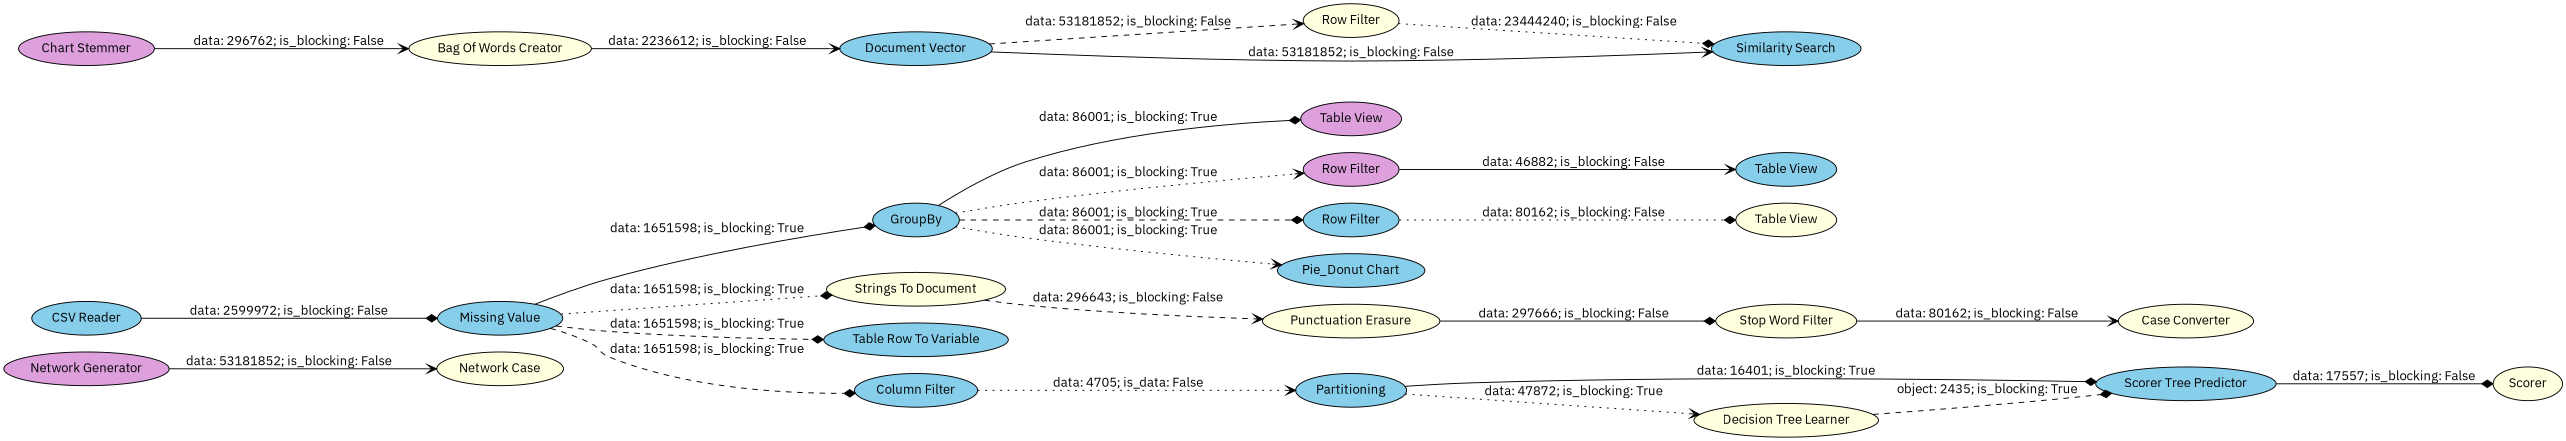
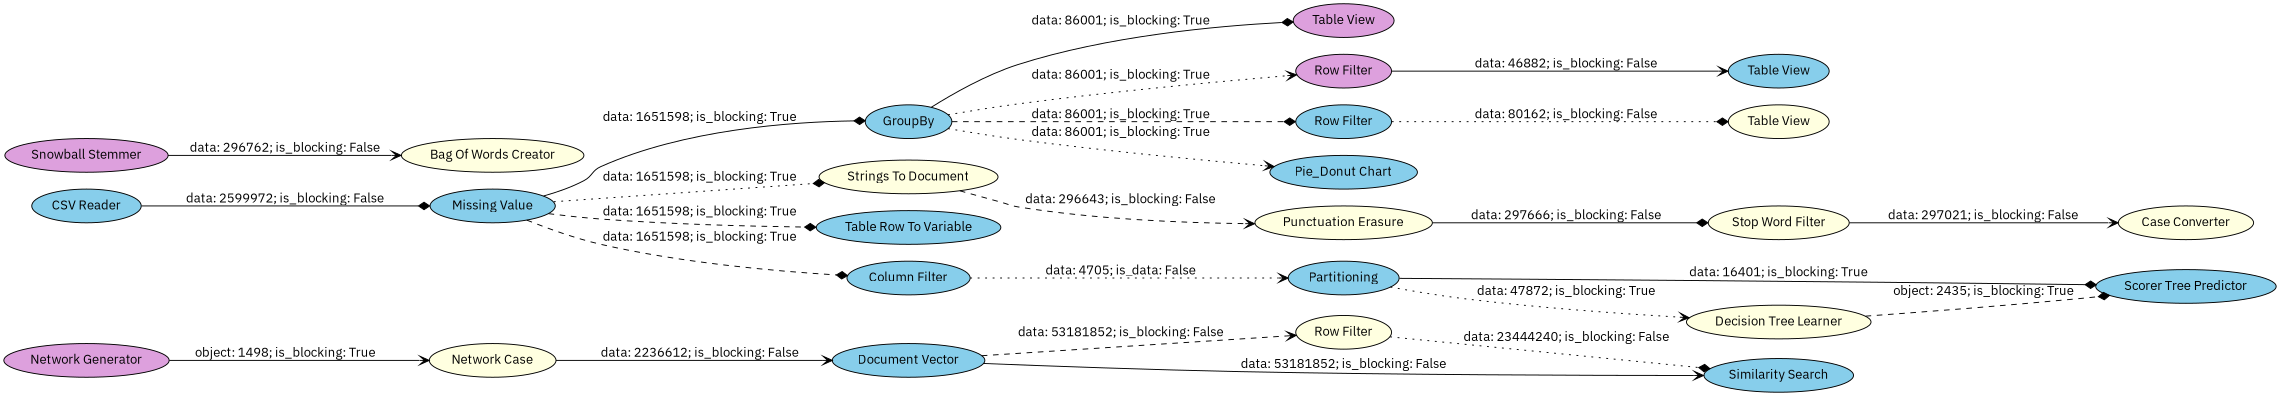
node "Chart Stemmer": label "Chart Stemmer" -> "Snowball Stemmer"
edge "Bag Of Words Creator" -> "Document Vector": now "Network Case" -> "Document Vector"
edge "Stop Word Filter" -> "Case Converter": label "data: 80162; is_blocking: False" -> "data: 297021; is_blocking: False"
edge "Network Generator" -> "Network Case": label "data: 53181852; is_blocking: False" -> "object: 1498; is_blocking: True"
node "Scorer": removed
